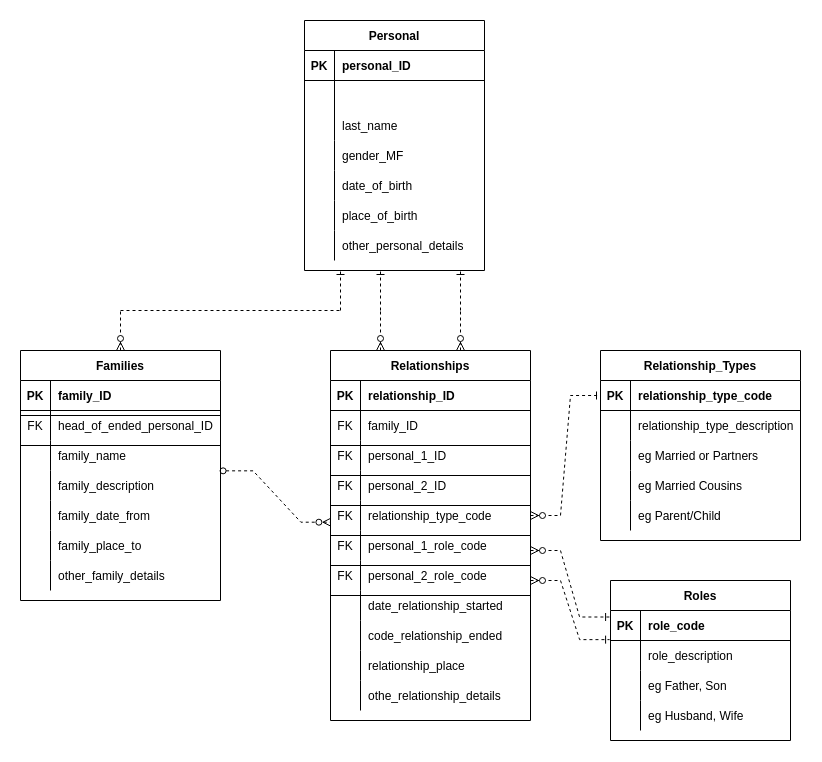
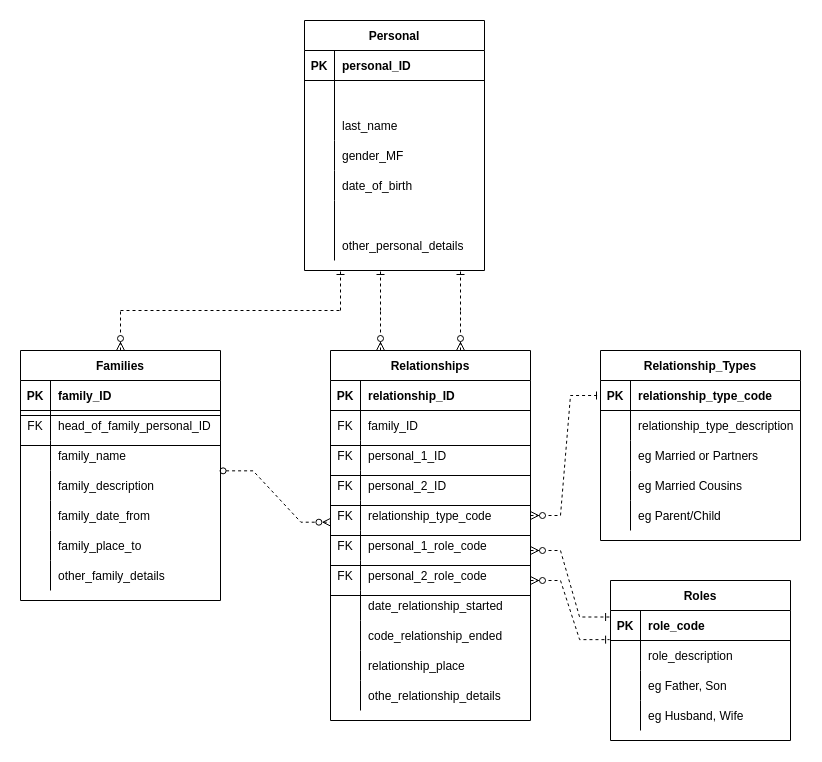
node "place_of_birth": removed
node "head_of_ended_personal_ID": label "head_of_ended_personal_ID" -> "head_of_family_personal_ID"
